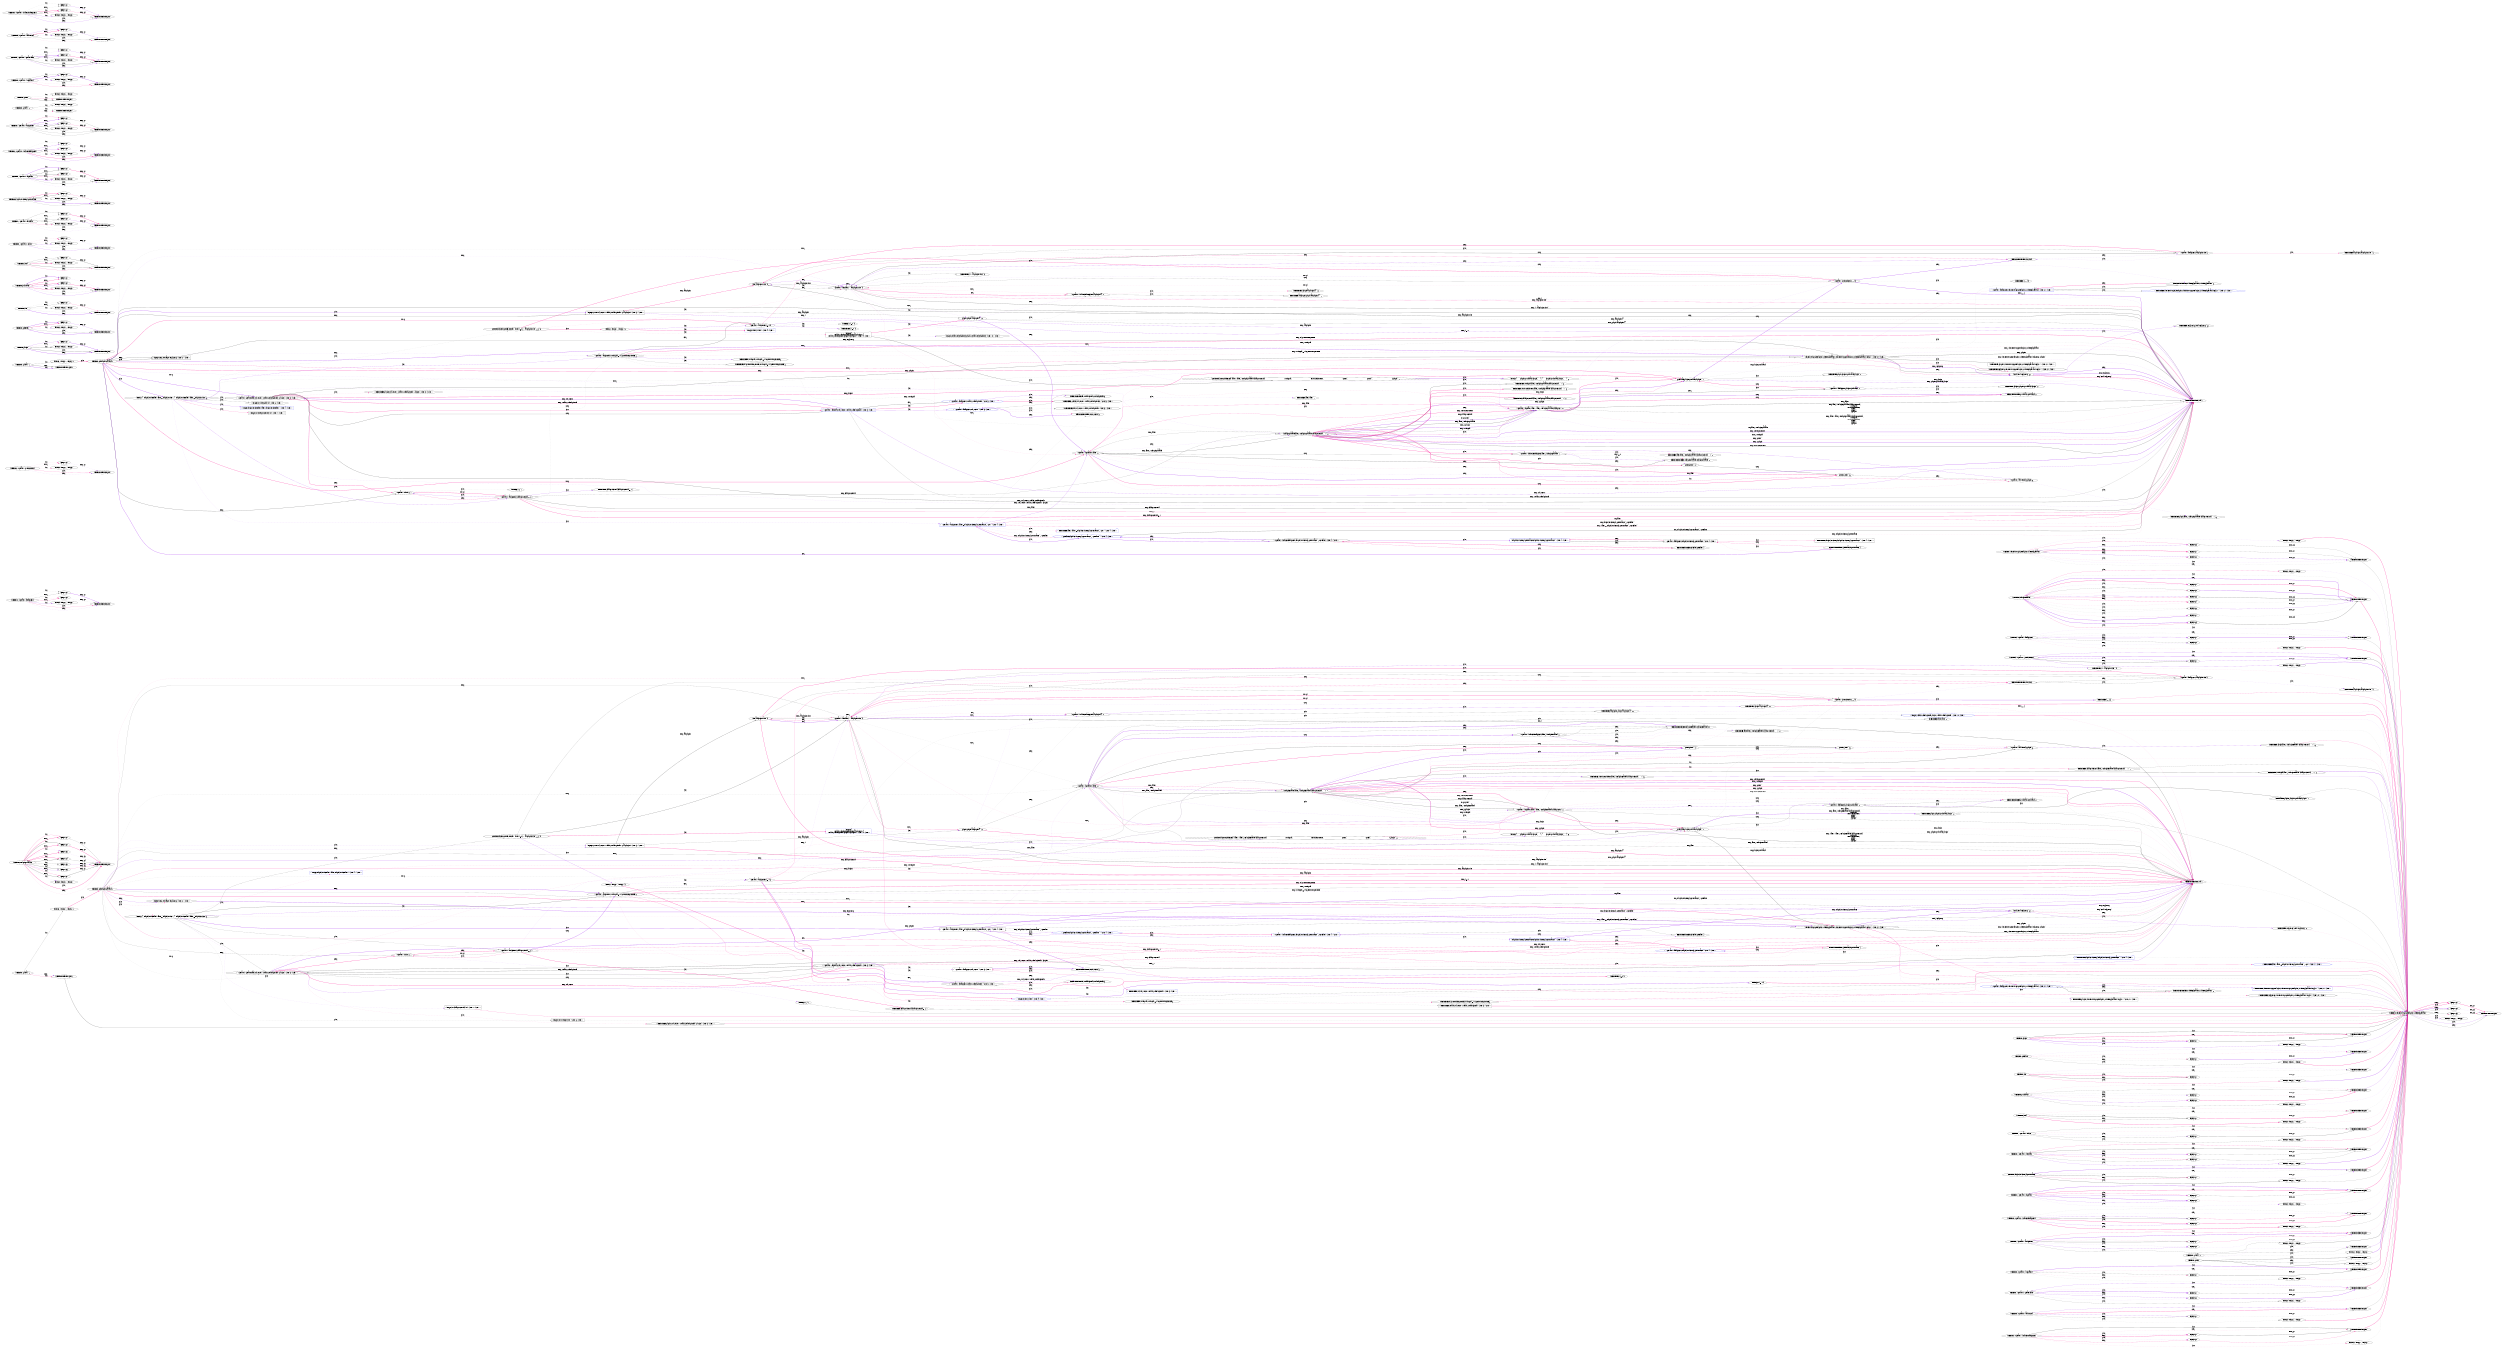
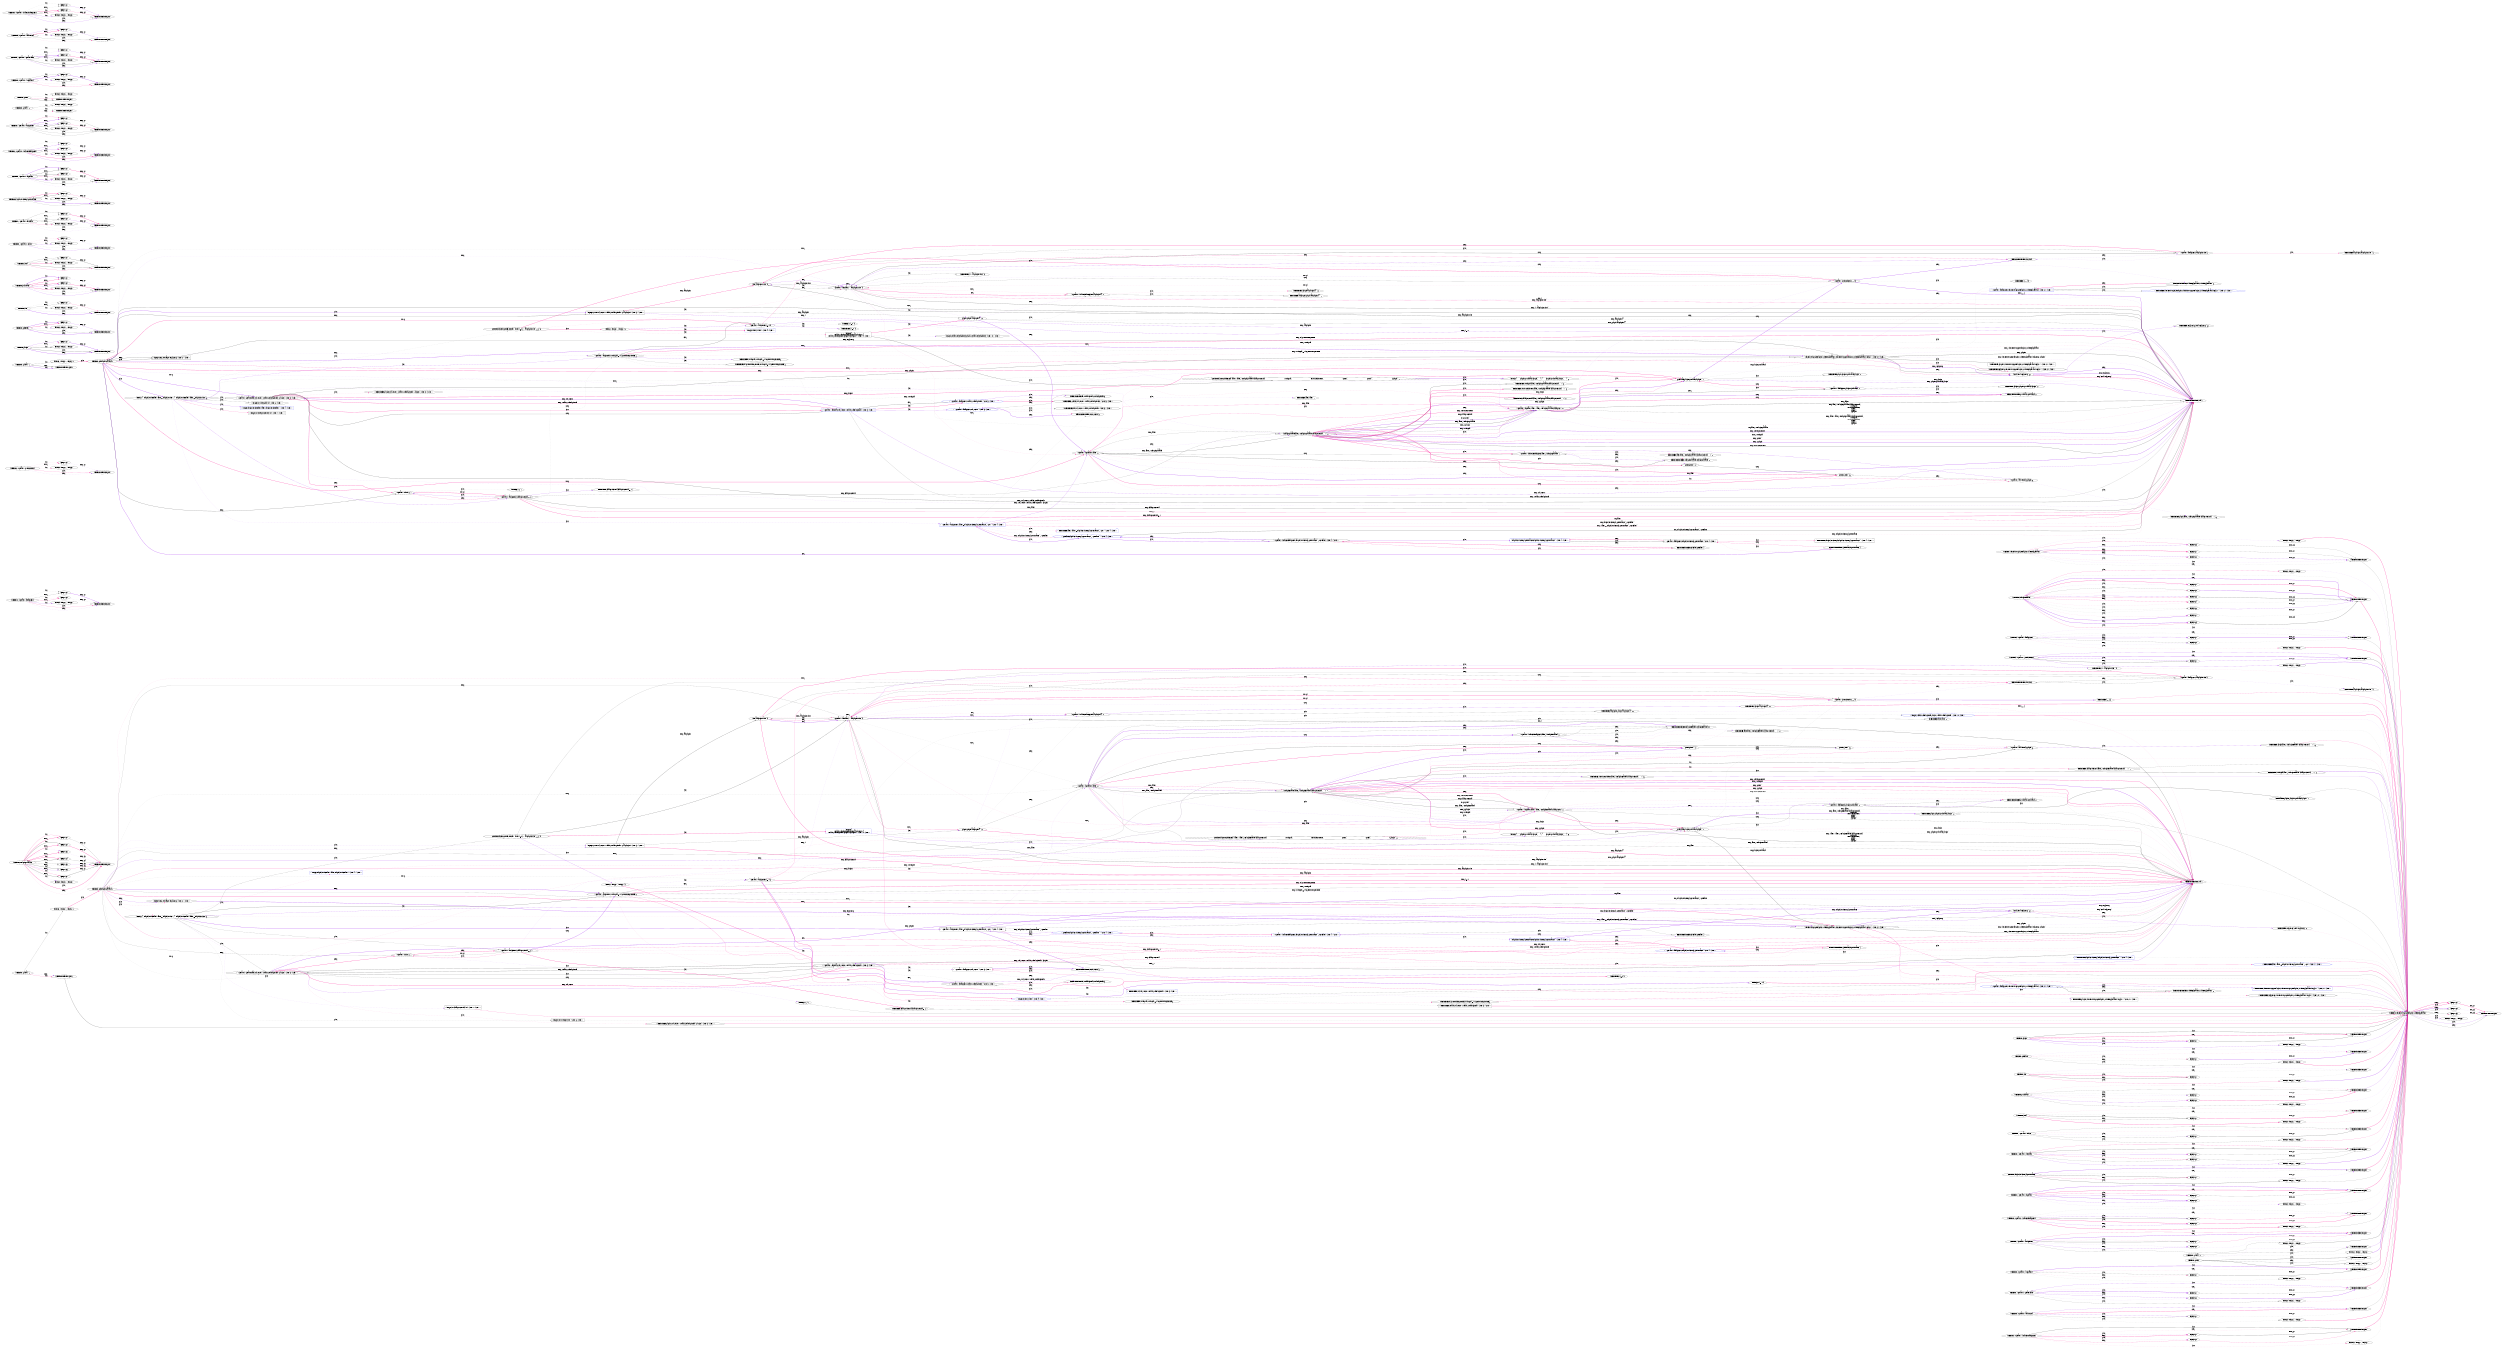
edge "(FIELD_IDENTIFIER,IsPluginAvailable,IsPluginAvailable)" -> "(<operator>.indirectFieldAccess,filter->IsPluginAvailable)": label "DDG: i = 0" -> "CFG: "
